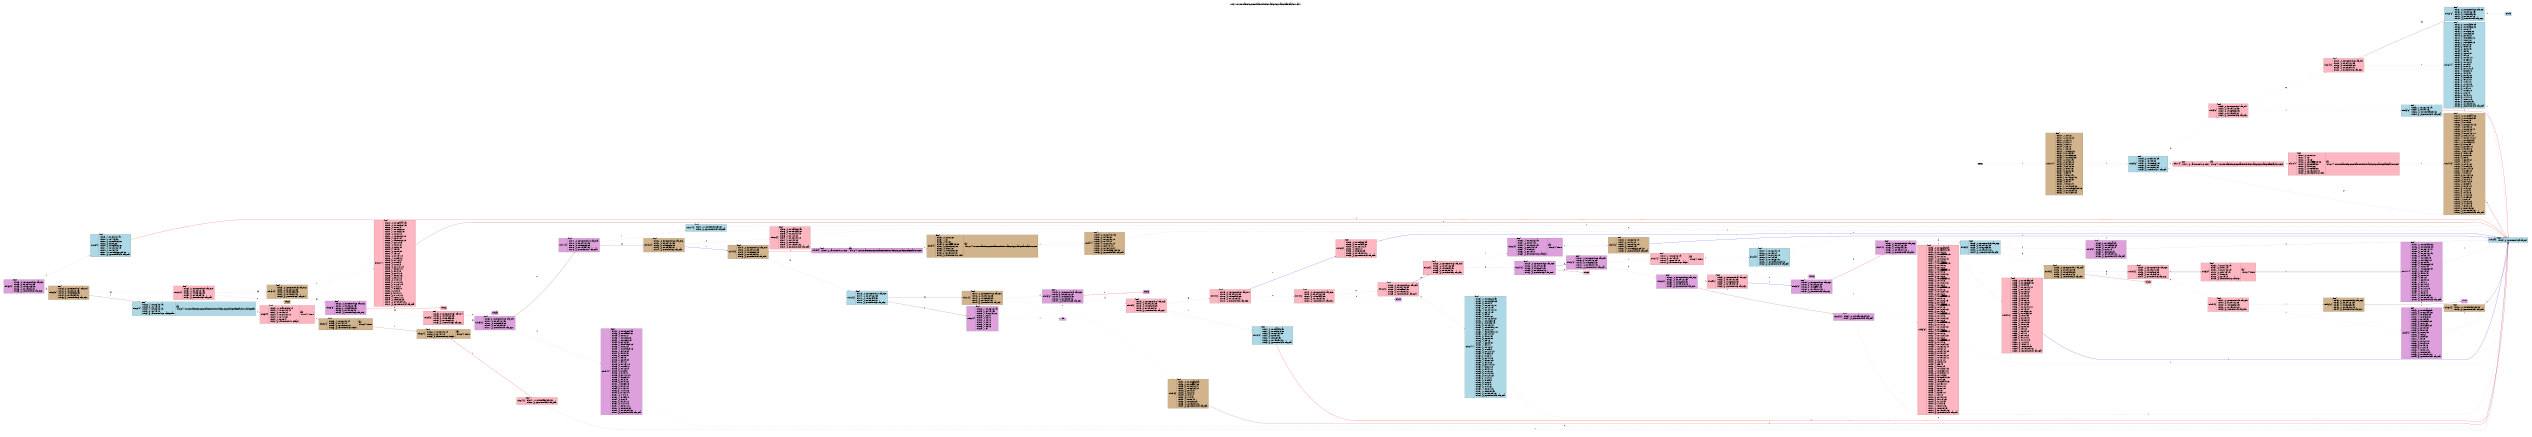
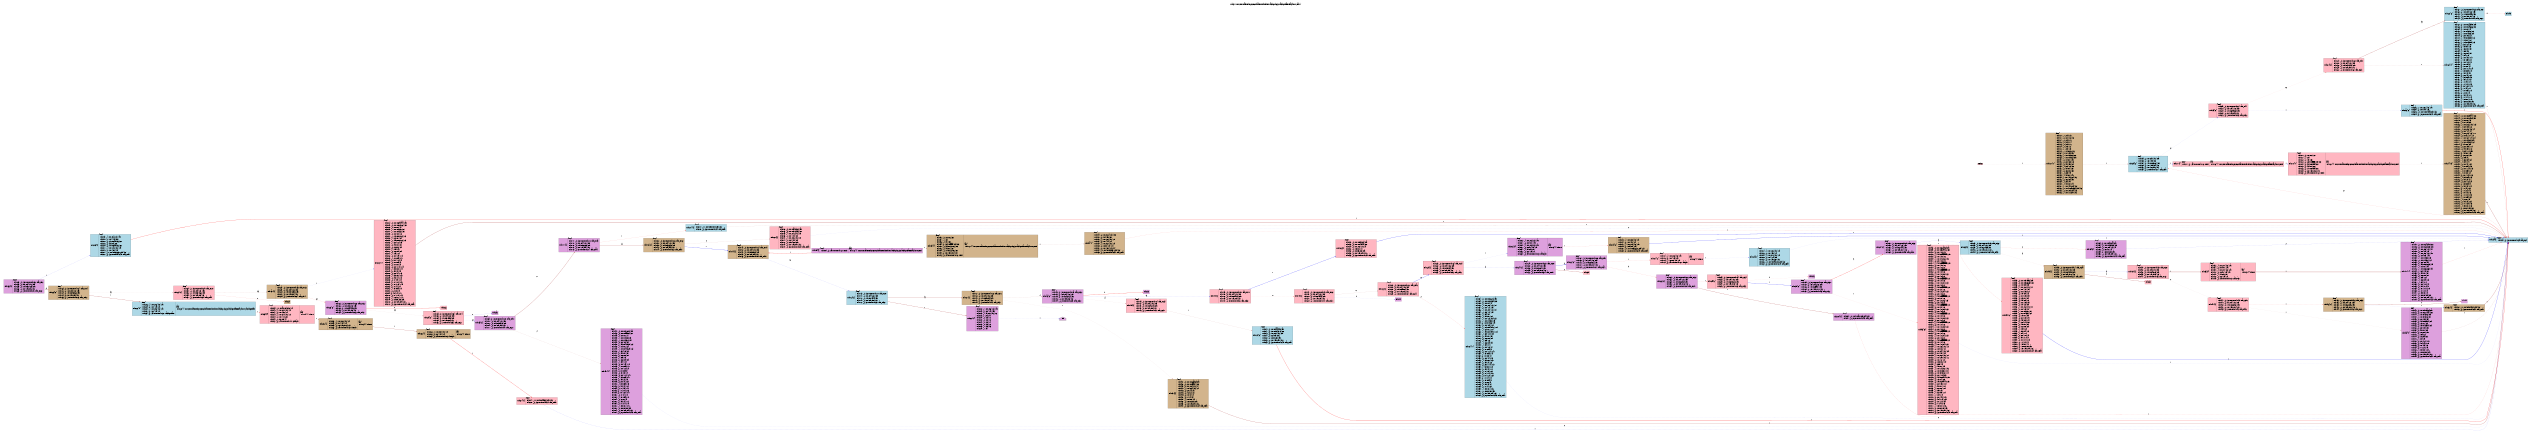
edge "0x40174f [28]" -> "0x401eed [5]": reversed
edge "0x4017bf [28]" -> "0x4017db [28]": now "0x4017a3 [28]" -> "0x4017db [28]"
